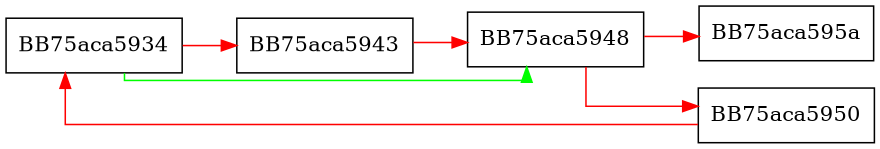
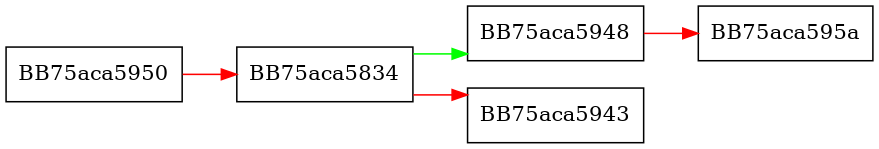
edge "BB75aca5943" -> "BB75aca5948": removed
node "BB75aca5934": label "BB75aca5934" -> "BB75aca5834"
edge "BB75aca5948" -> "BB75aca5950": removed
